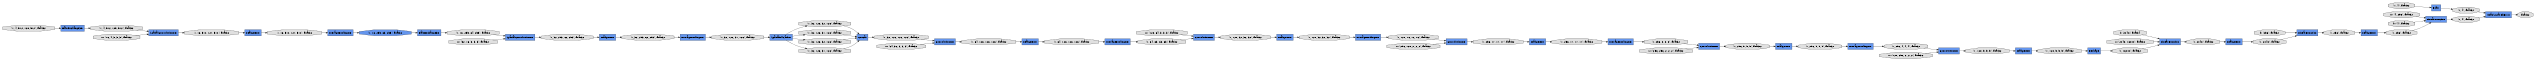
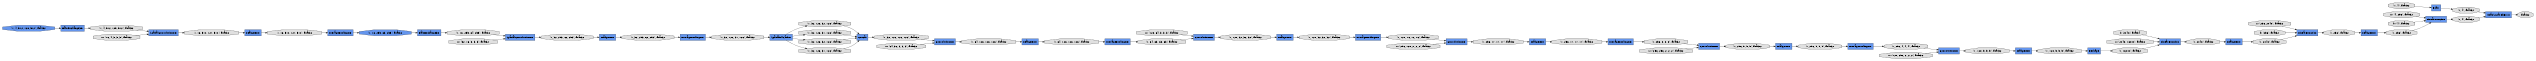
node "W: (256, 2048), float32": added
node "(1, 4, 512, 128, 512), float32": fillcolor #e0e0e0 -> #6495ed
